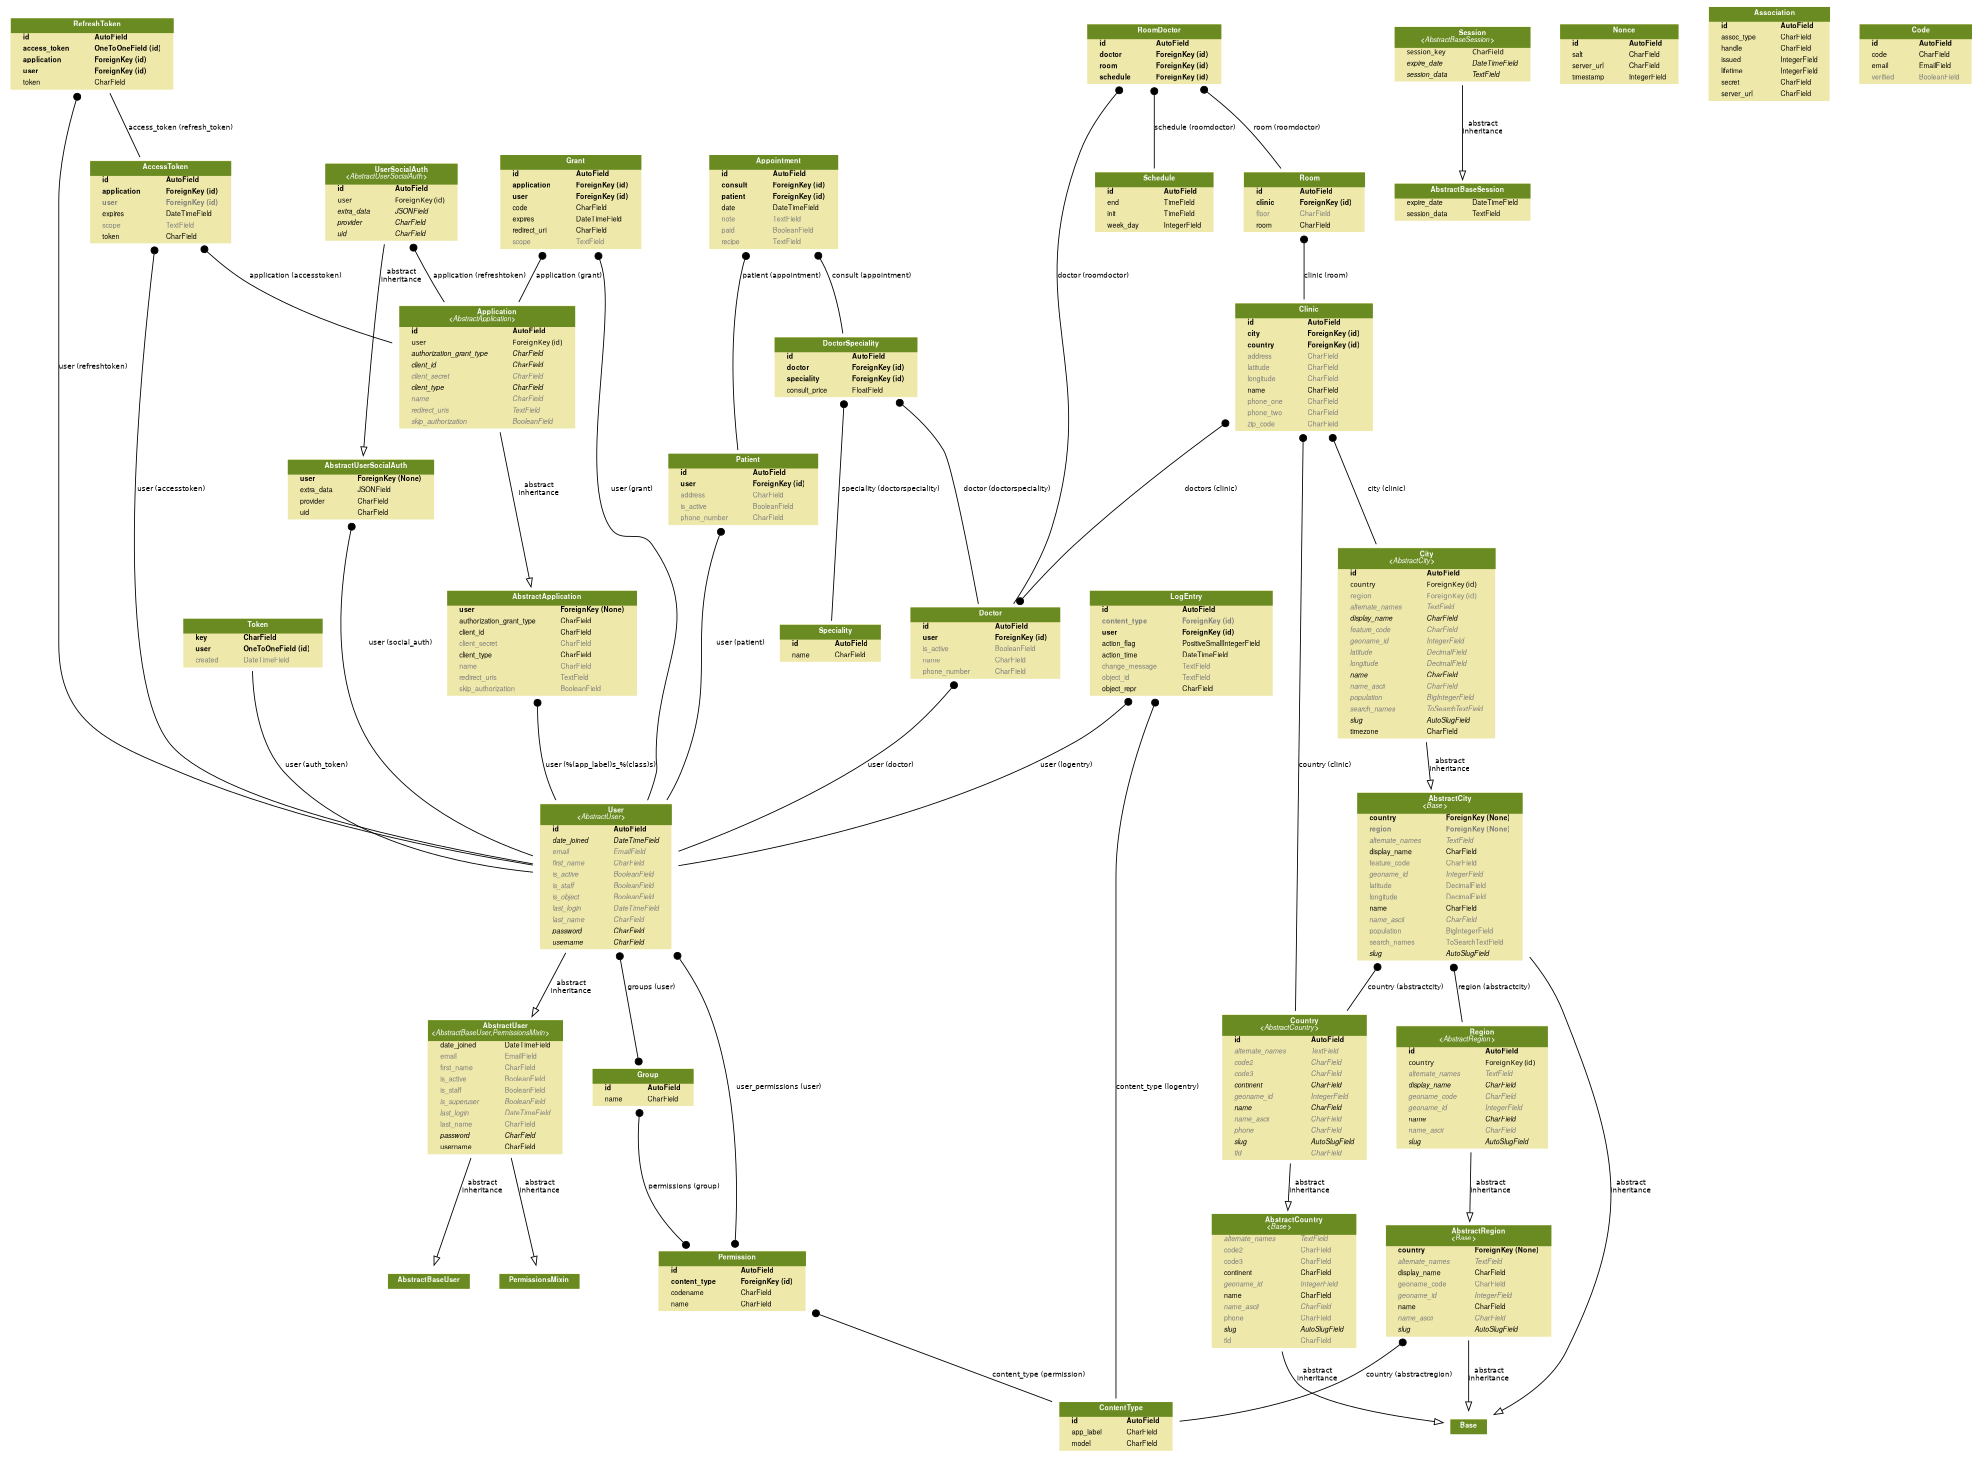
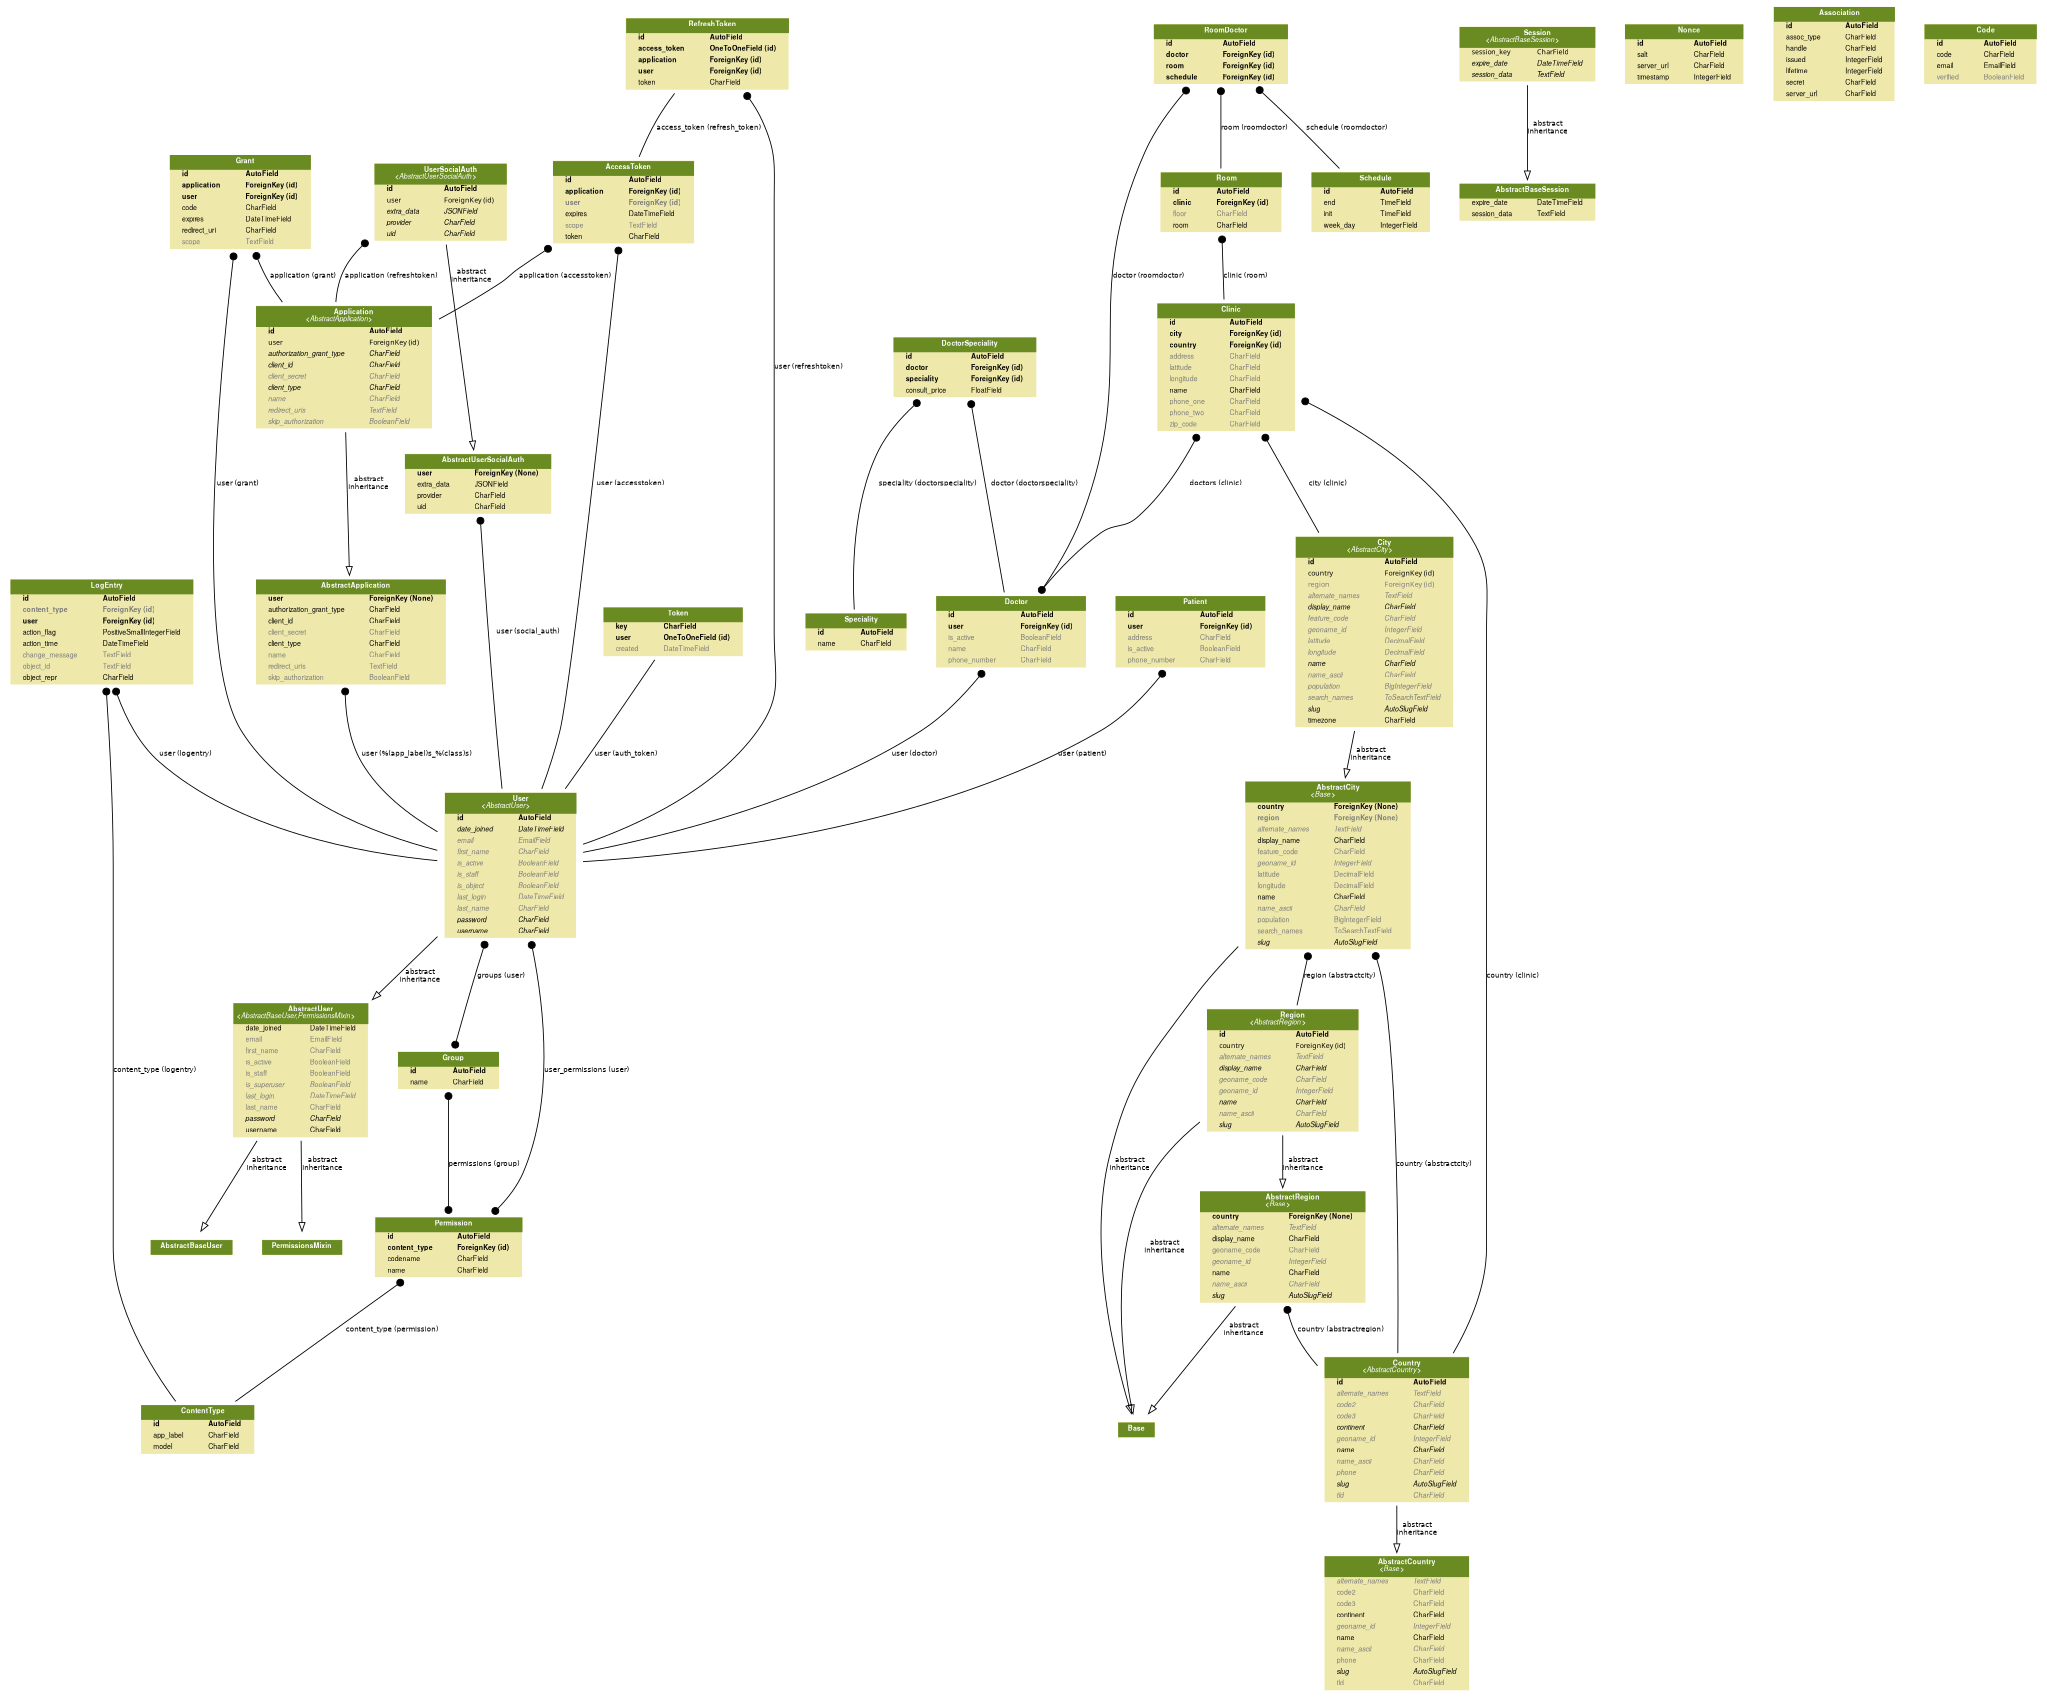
node "Appointment": removed
edge "AbstractRegion" -- "ContentType": now "AbstractRegion" -- "Country"
edge "AbstractCountry" -- "Base": now "Region" -- "Base"
